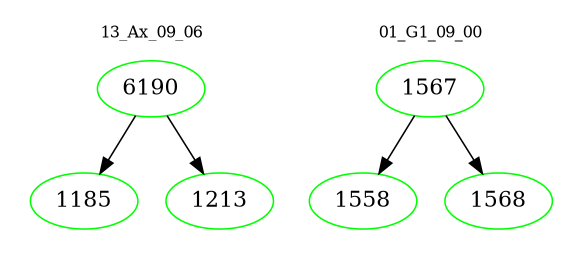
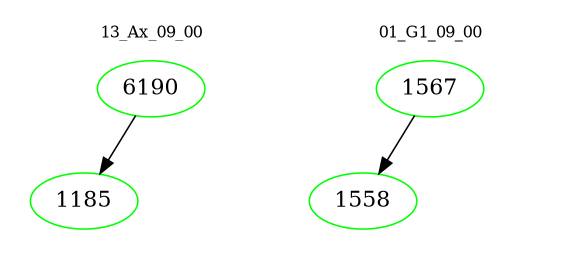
cluster "13_Ax_09_06": label "13_Ax_09_06" -> "13_Ax_09_00"
node "1213": removed
node "1568": removed
